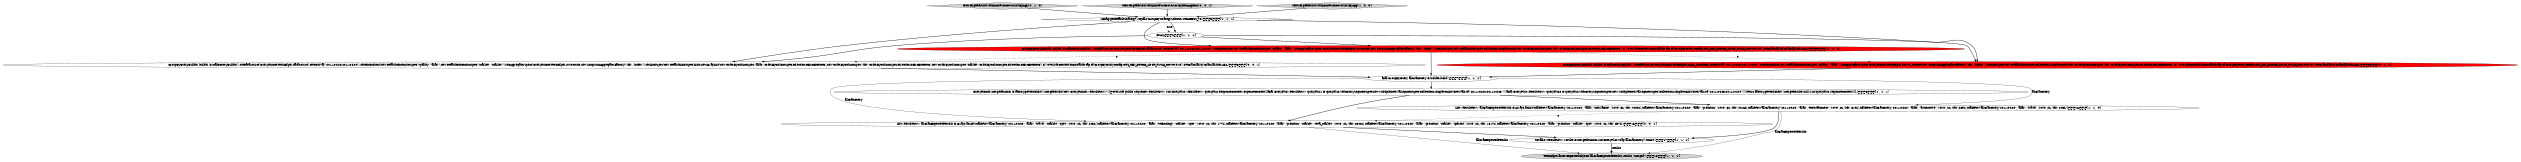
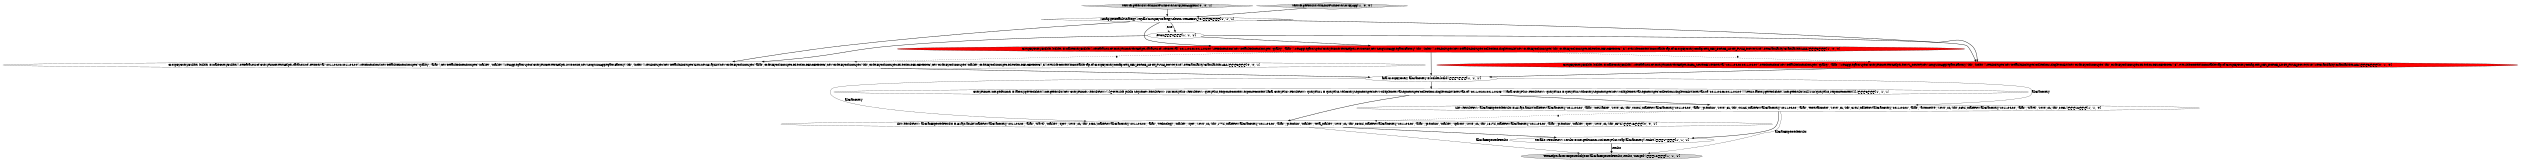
node "testMergeResultsWithLimitPushDownSortByAgg['0', '1', '0']": removed
